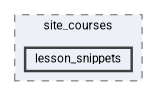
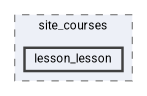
node "lesson_snippets": label "lesson_snippets" -> "lesson_lesson"
